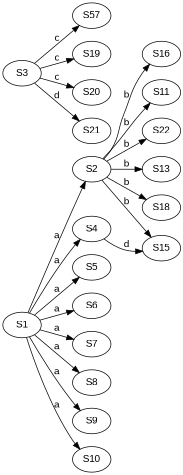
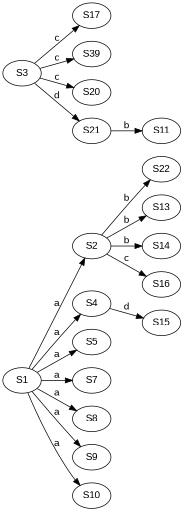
node "S57": label "S57" -> "S17"
node "S19": label "S19" -> "S39"
edge "S2" -> "S16": label "b" -> "c"
edge "S2" -> "S11": now "S21" -> "S11"
edge "S2" -> "S15": removed, label "b"
node "S18": label "S18" -> "S14"
node "S6": removed
